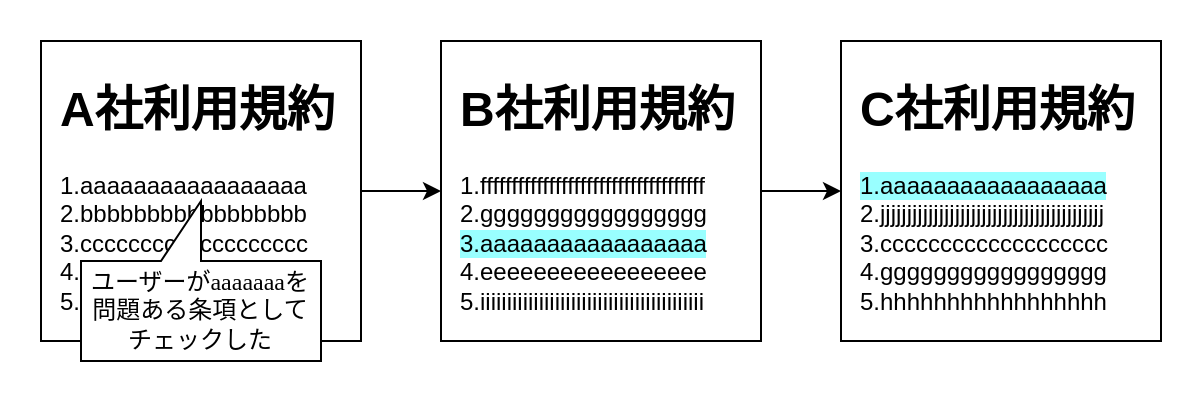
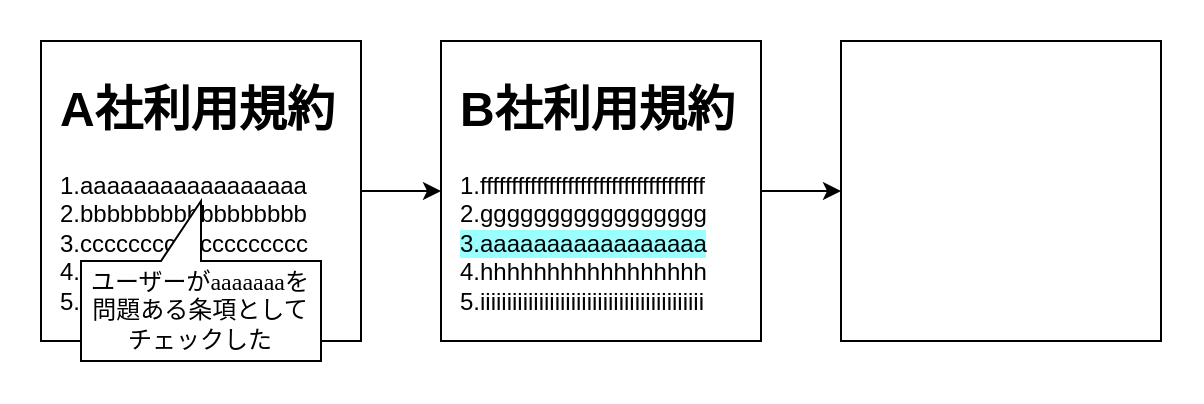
node "B社利用規約 1.ffffffffffffffffffffffffffffffffffff 2.ggggggggggggggggg 3.aaaaaaaaaaaaaaaaa 4.eeeeeeeeeeeeeeeee 5.iiiiiiiiiiiiiiiiiiiiiiiiiiiiiiiiiiiiiiiiii": label "B社利用規約 1.ffffffffffffffffffffffffffffffffffff 2.ggggggggggggggggg 3.aaaaaaaaaaaaaaaaa 4.eeeeeeeeeeeeeeeee 5.iiiiiiiiiiiiiiiiiiiiiiiiiiiiiiiiiiiiiiiiii" -> "B社利用規約 1.ffffffffffffffffffffffffffffffffffff 2.ggggggggggggggggg 3.aaaaaaaaaaaaaaaaa 4.hhhhhhhhhhhhhhhhh 5.iiiiiiiiiiiiiiiiiiiiiiiiiiiiiiiiiiiiiiiiii"
node "C社利用規約 1.aaaaaaaaaaaaaaaaa 2.jjjjjjjjjjjjjjjjjjjjjjjjjjjjjjjjjjjjjjjjjj 3.ccccccccccccccccccc 4.ggggggggggggggggg 5.hhhhhhhhhhhhhhhhh": removed
